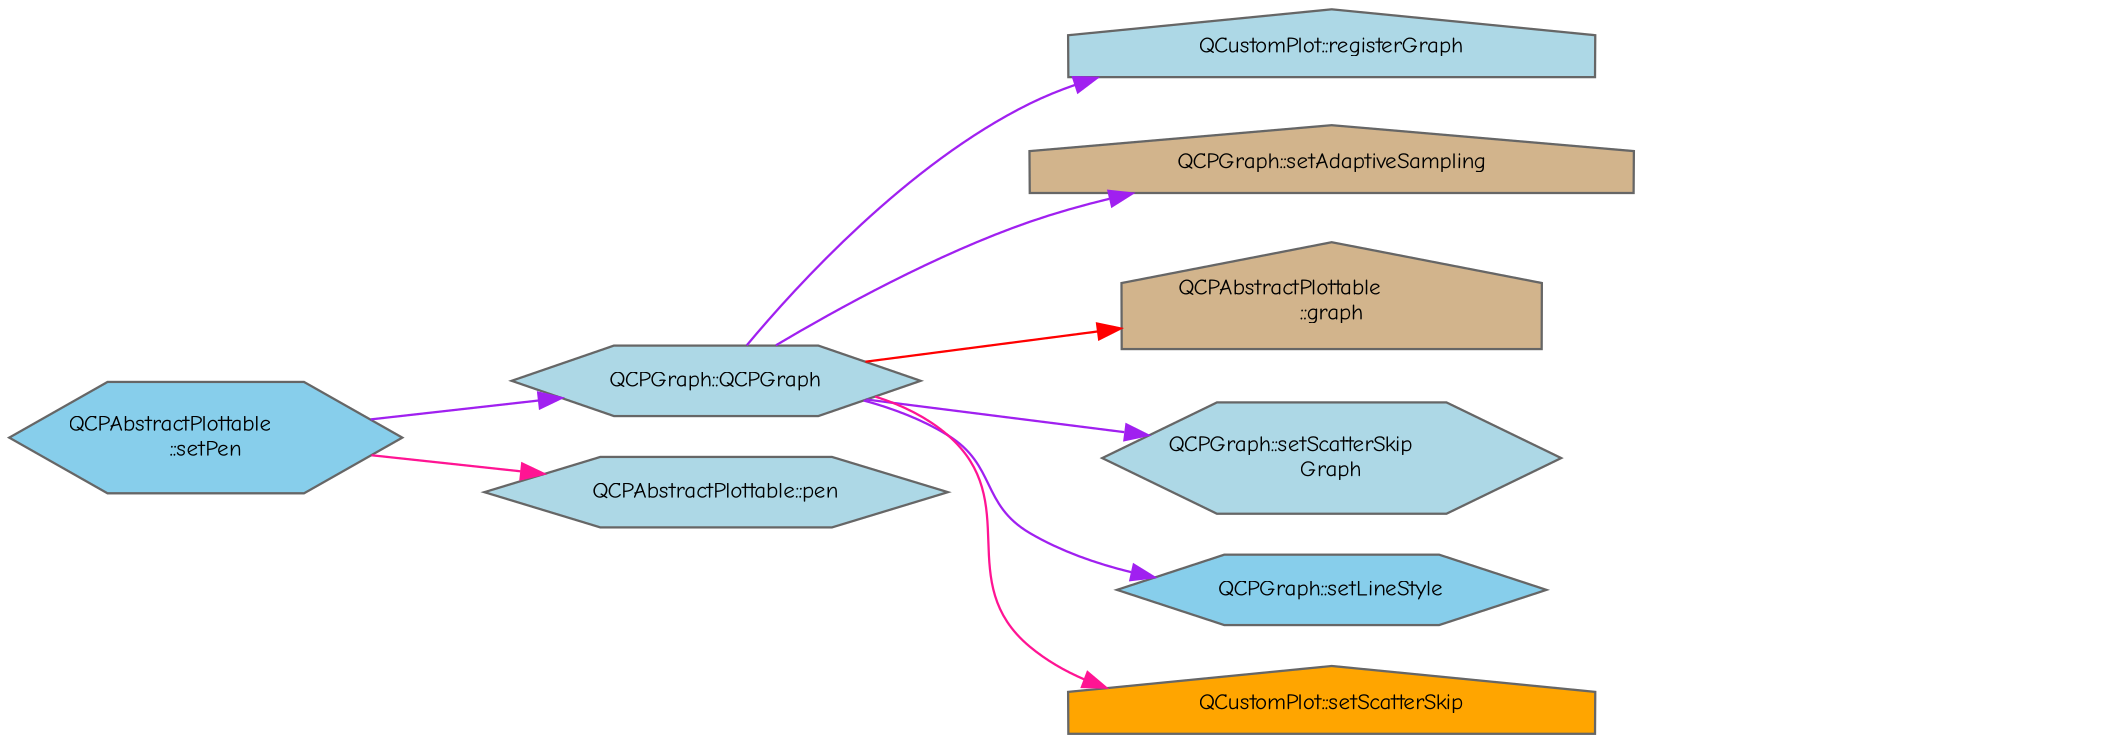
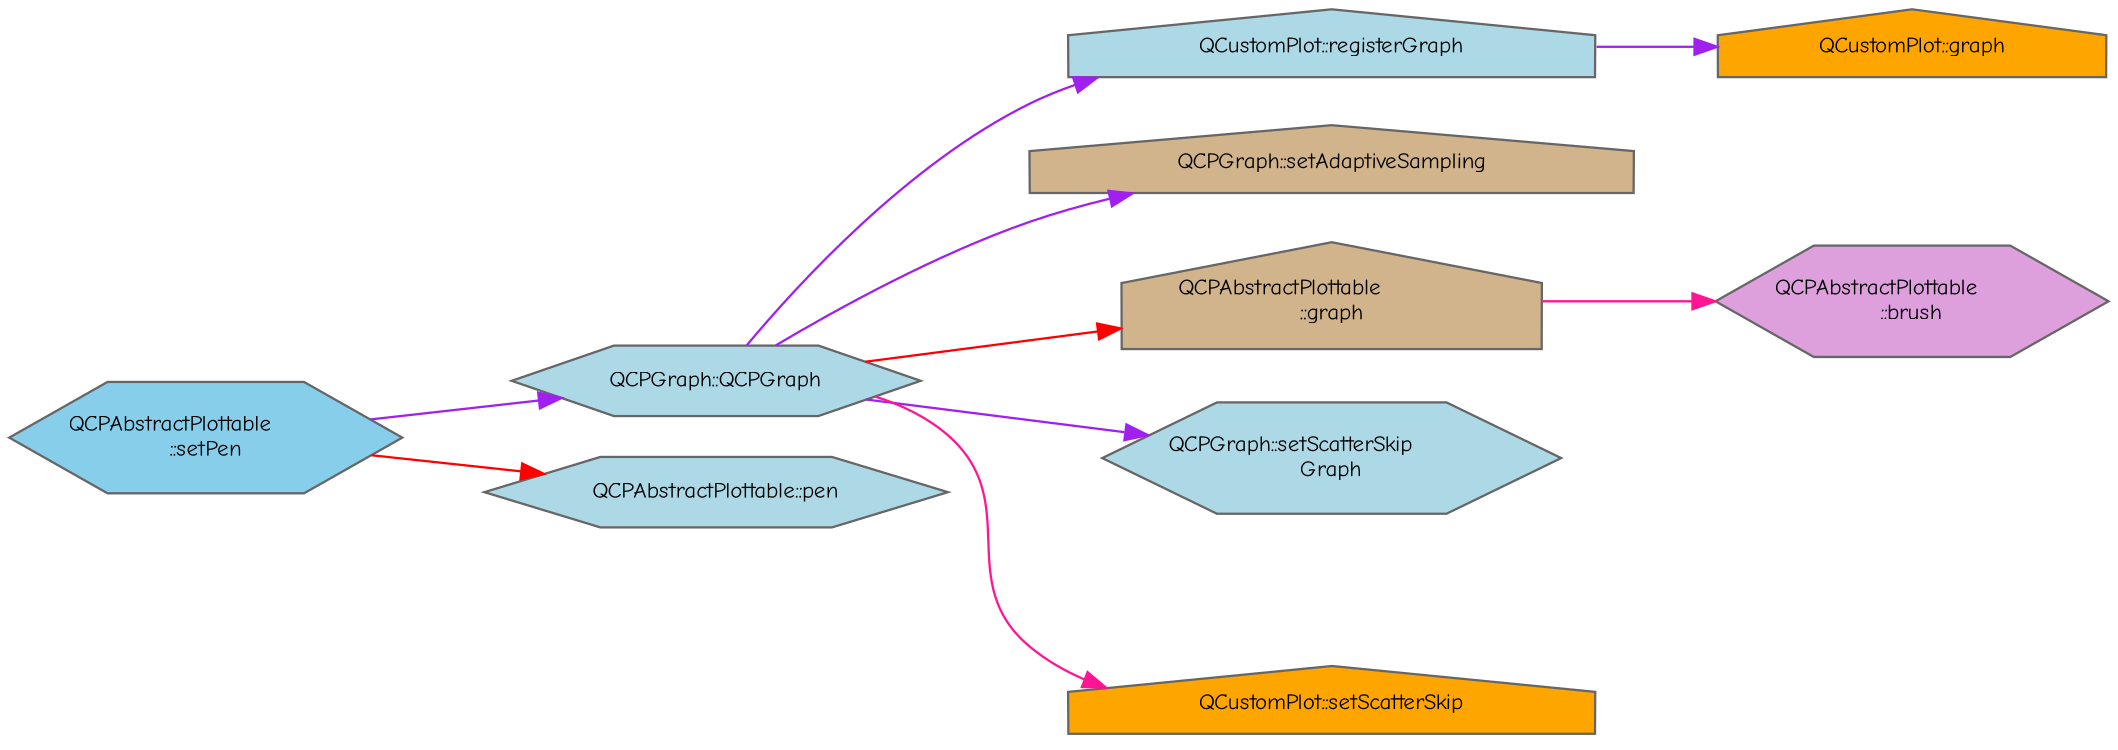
node "QCustomPlot::graph": added
node "QCPAbstractPlottable ::brush": added
edge "QCPAbstractPlottable ::setPen" -> "QCPAbstractPlottable::pen": color deeppink -> red
node "QCPGraph::setLineStyle": removed
